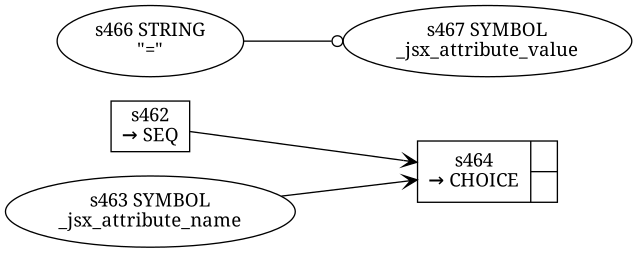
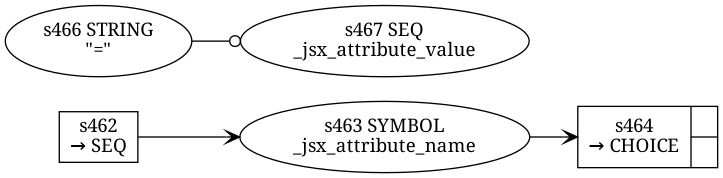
node "s467 SYMBOL _jsx_attribute_value": label "s467 SYMBOL _jsx_attribute_value" -> "s467 SEQ _jsx_attribute_value"
edge "s462 → SEQ" -> "s464": now "s462 → SEQ" -> "s463 SYMBOL _jsx_attribute_name"
